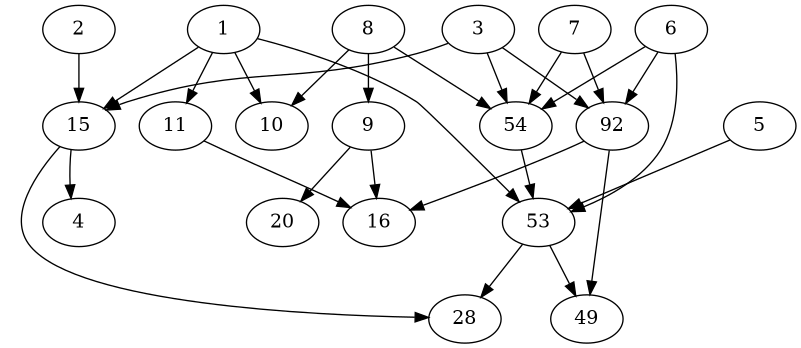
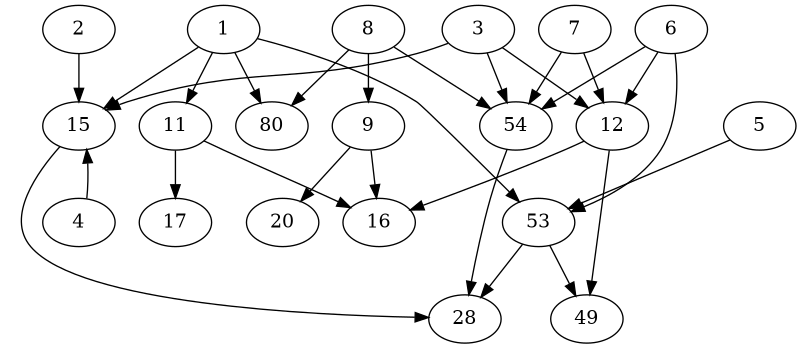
node "10": label "10" -> "80"
node "92": label "92" -> "12"
edge "15" -> "4": reversed
edge "54" -> "53": now "54" -> "28"
node "17": added
